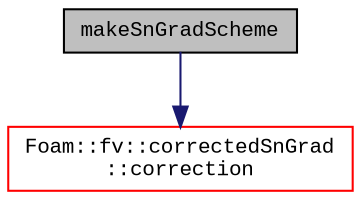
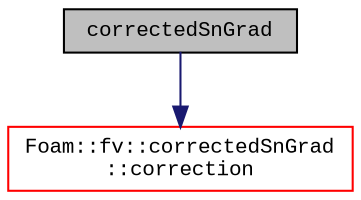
node "makeSnGradScheme": label "makeSnGradScheme" -> "correctedSnGrad"
